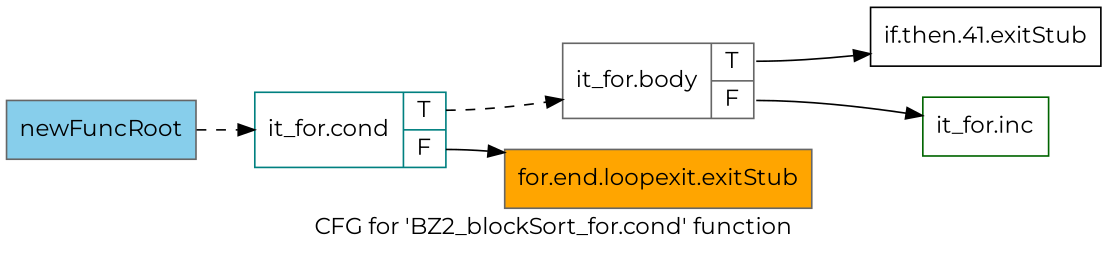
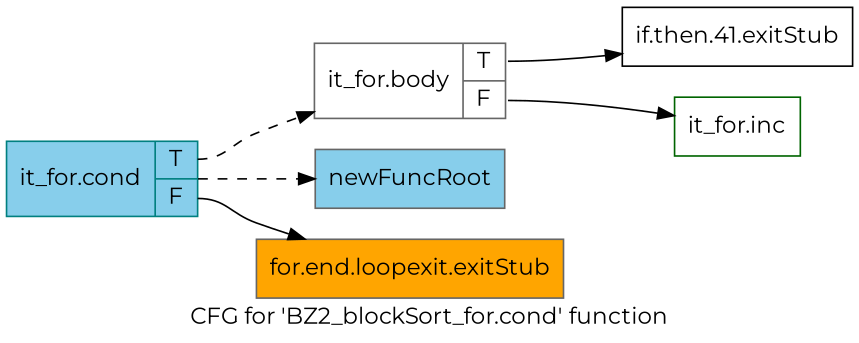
edge "newFuncRoot" -> "it_for.cond": reversed
node "it_for.cond": fillcolor white -> skyblue
